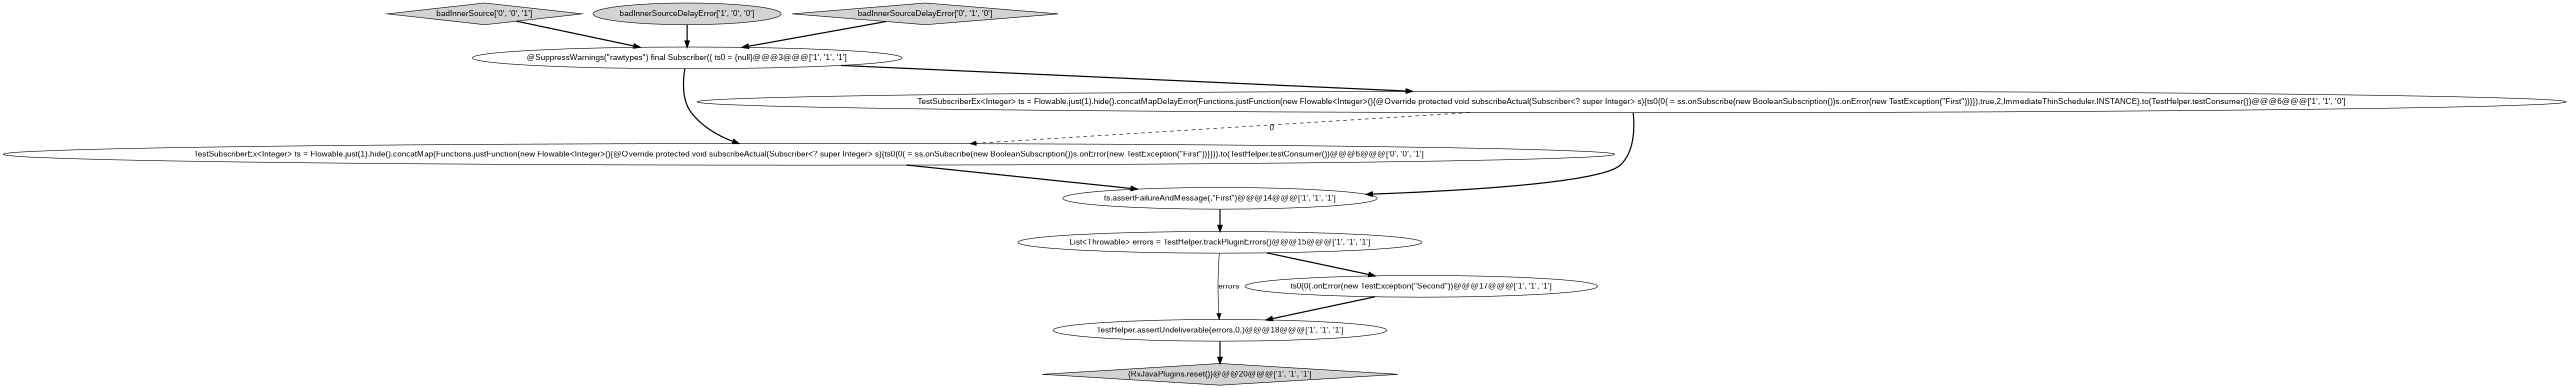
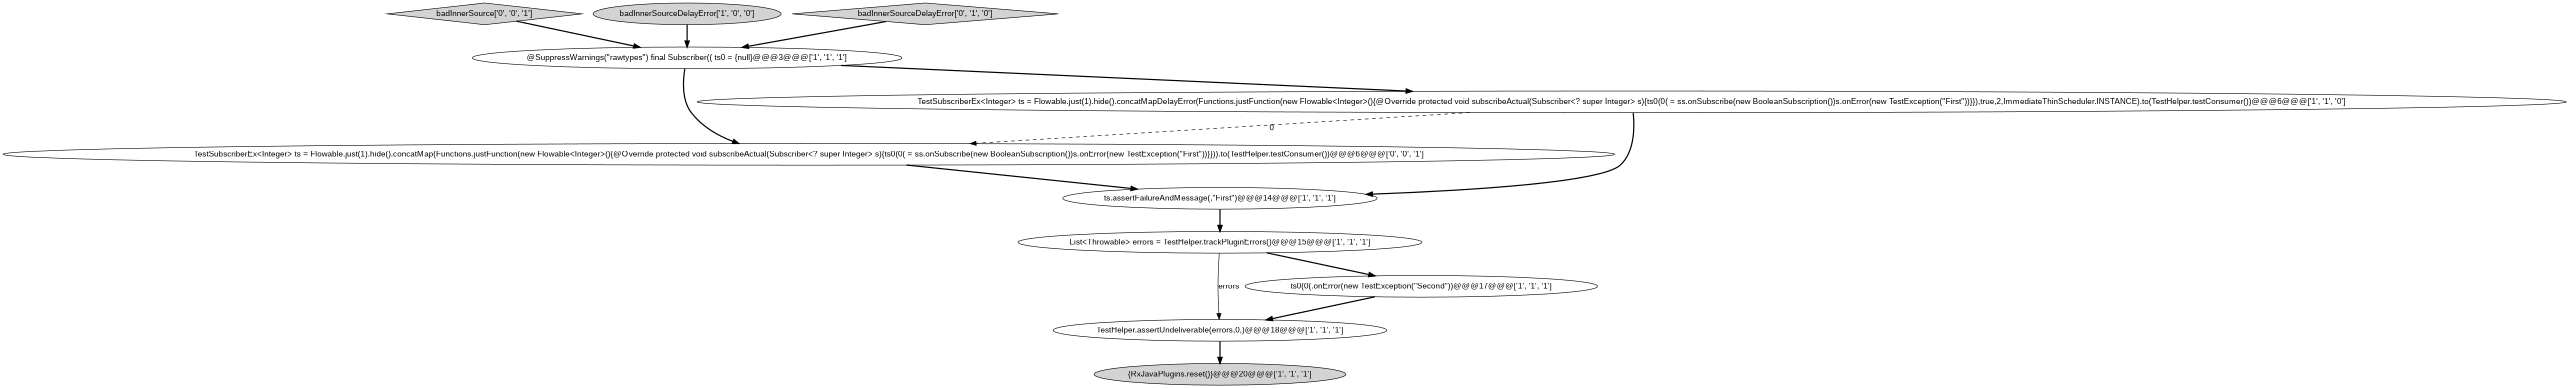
node "{RxJavaPlugins.reset()}@@@20@@@['1', '1', '1']": shape diamond -> ellipse
